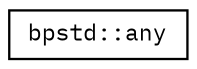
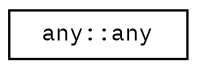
node "bpstd::any": label "bpstd::any" -> "any::any"
